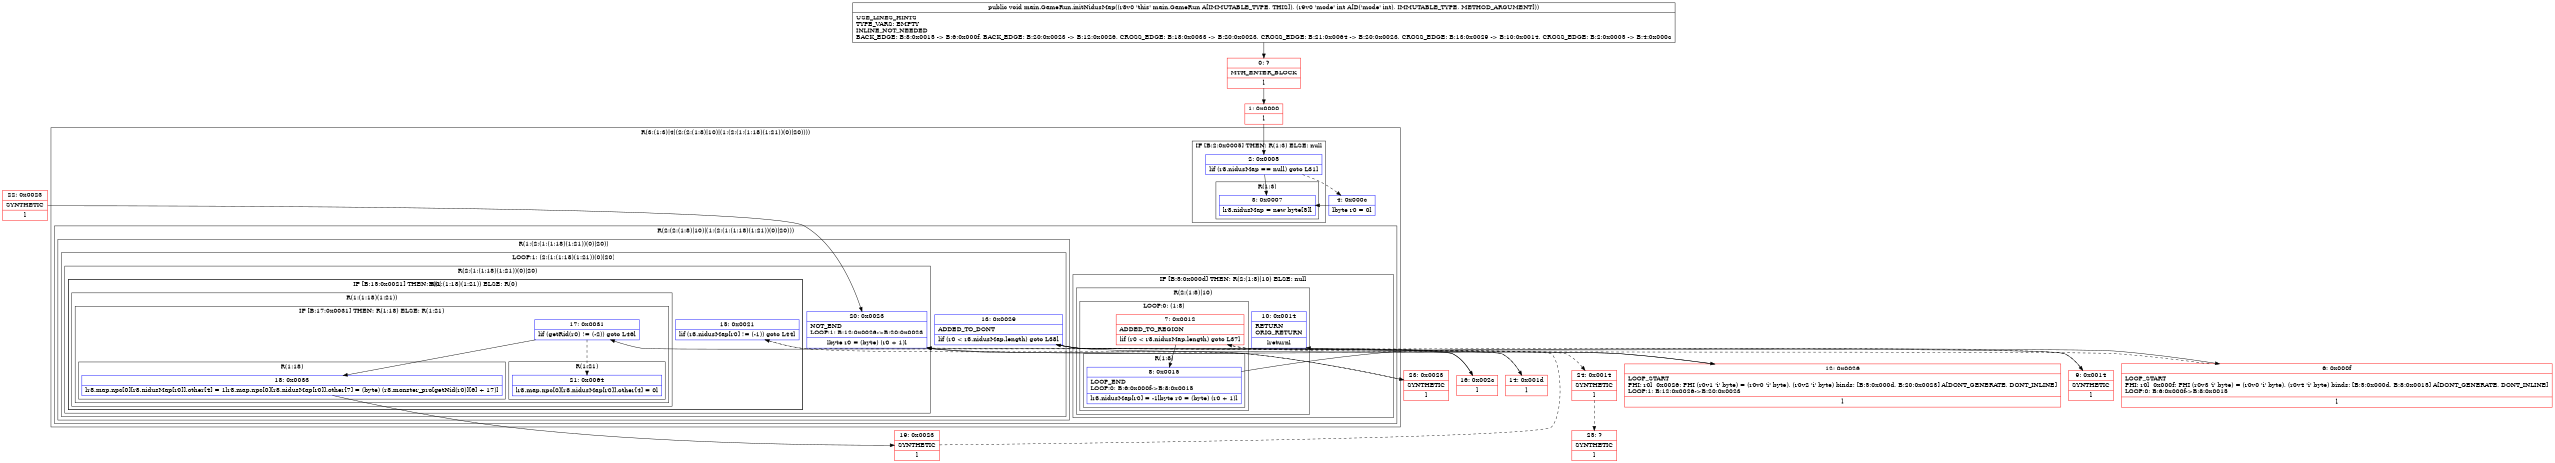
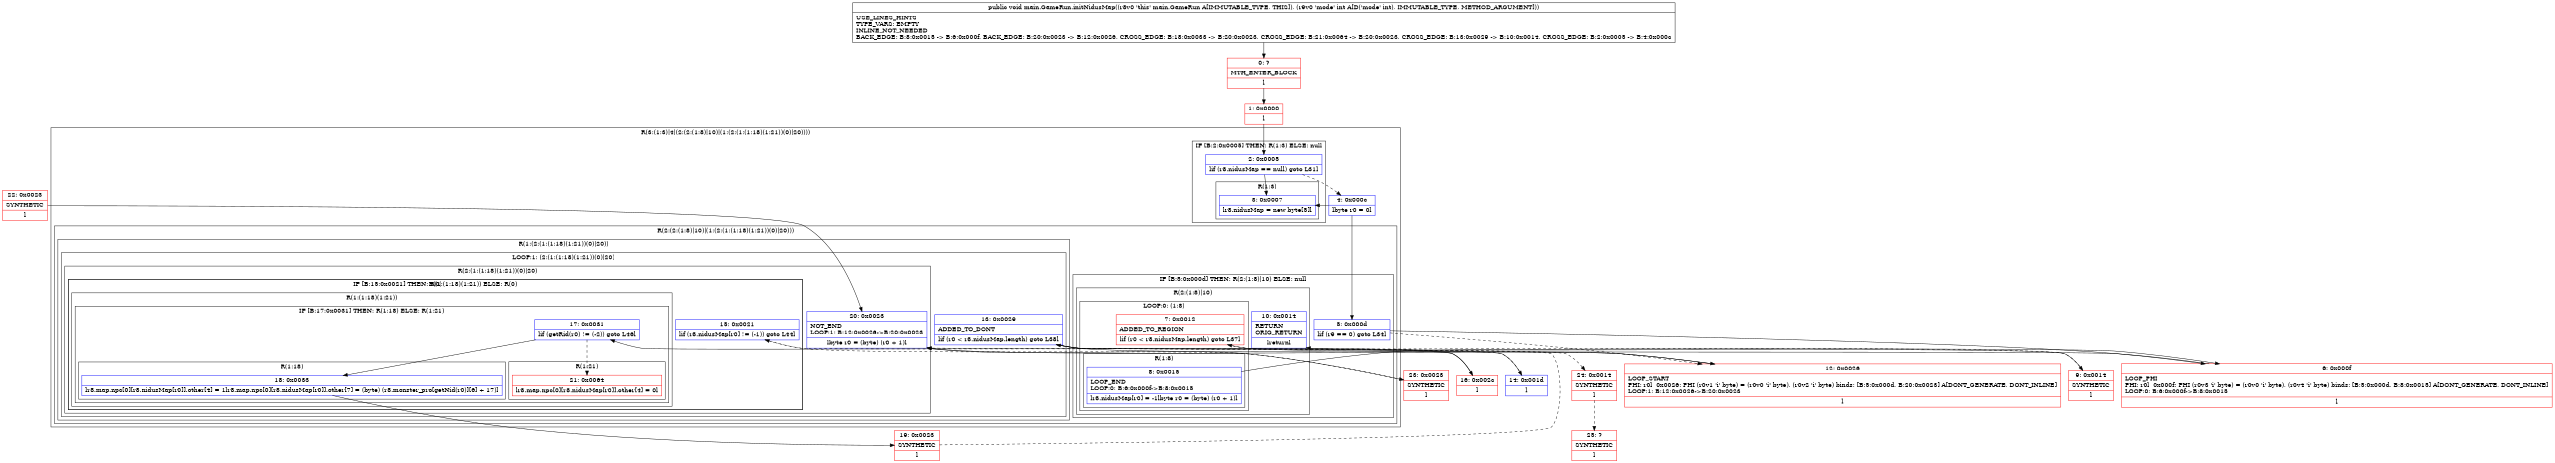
node "5: 0x000d": added
edge "6: 0x000f" -> "7: 0x0012": style dashed -> solid
edge "7: 0x0012" -> "8: 0x0015": removed
node "6: 0x000f": text "LOOP_START" -> "LOOP_PHI"
node "21: 0x0064": color blue -> red
node "14: 0x001d": color red -> blue
